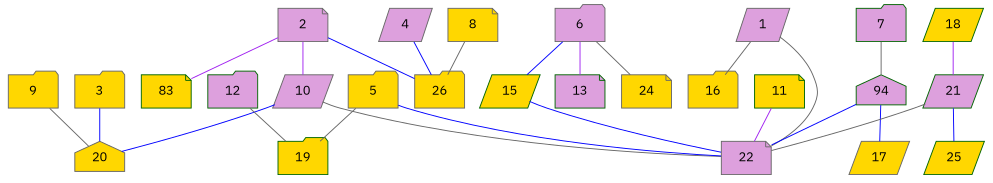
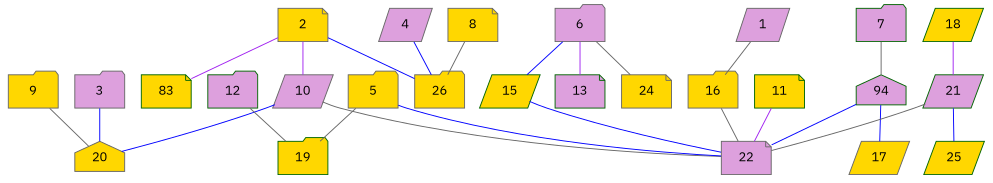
node "2": fillcolor plum -> gold
node "3": fillcolor gold -> plum
edge "1" -- "22": now "16" -- "22"
